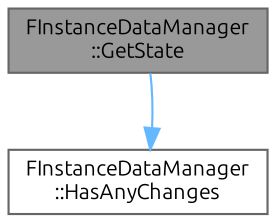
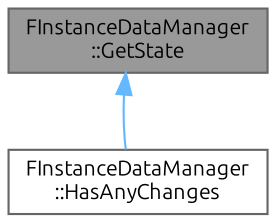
edge "FInstanceDataManager ::GetState" -> "FInstanceDataManager ::HasAnyChanges": reversed
